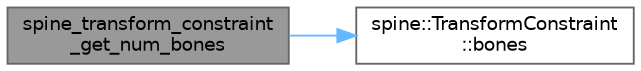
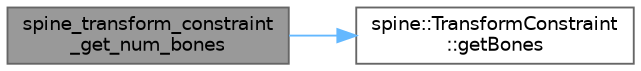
node "spine::TransformConstraint ::bones": label "spine::TransformConstraint ::bones" -> "spine::TransformConstraint ::getBones"
